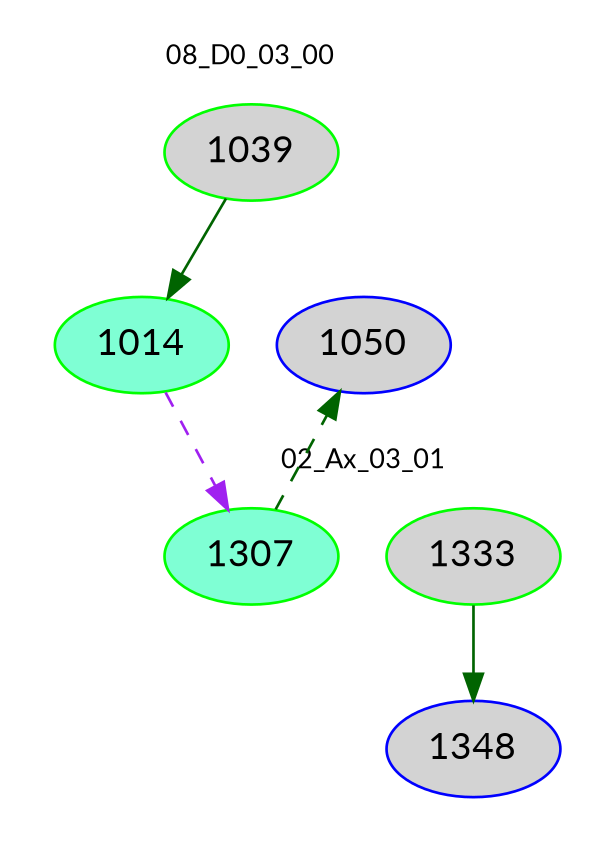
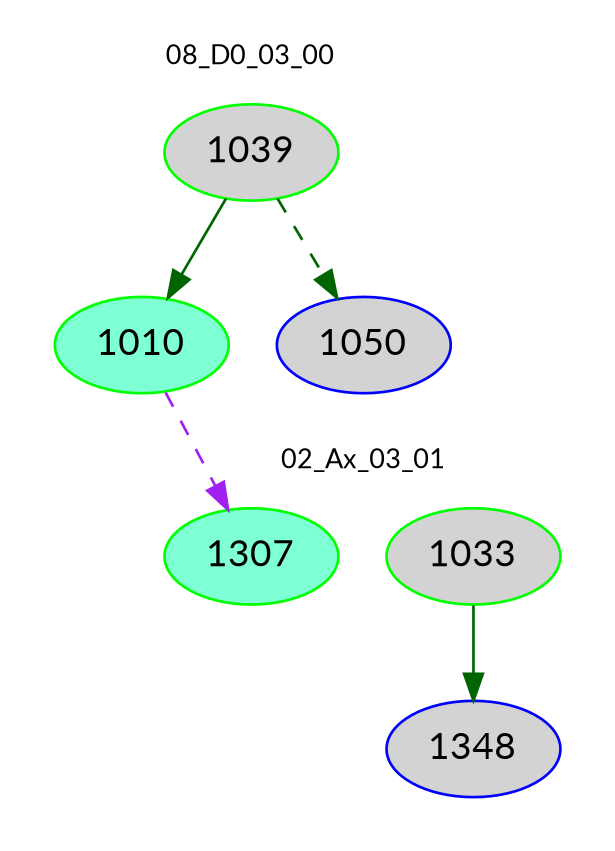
node "1014": label "1014" -> "1010"
edge "1307" -> "1050": now "1039" -> "1050"
node "1333": label "1333" -> "1033"
